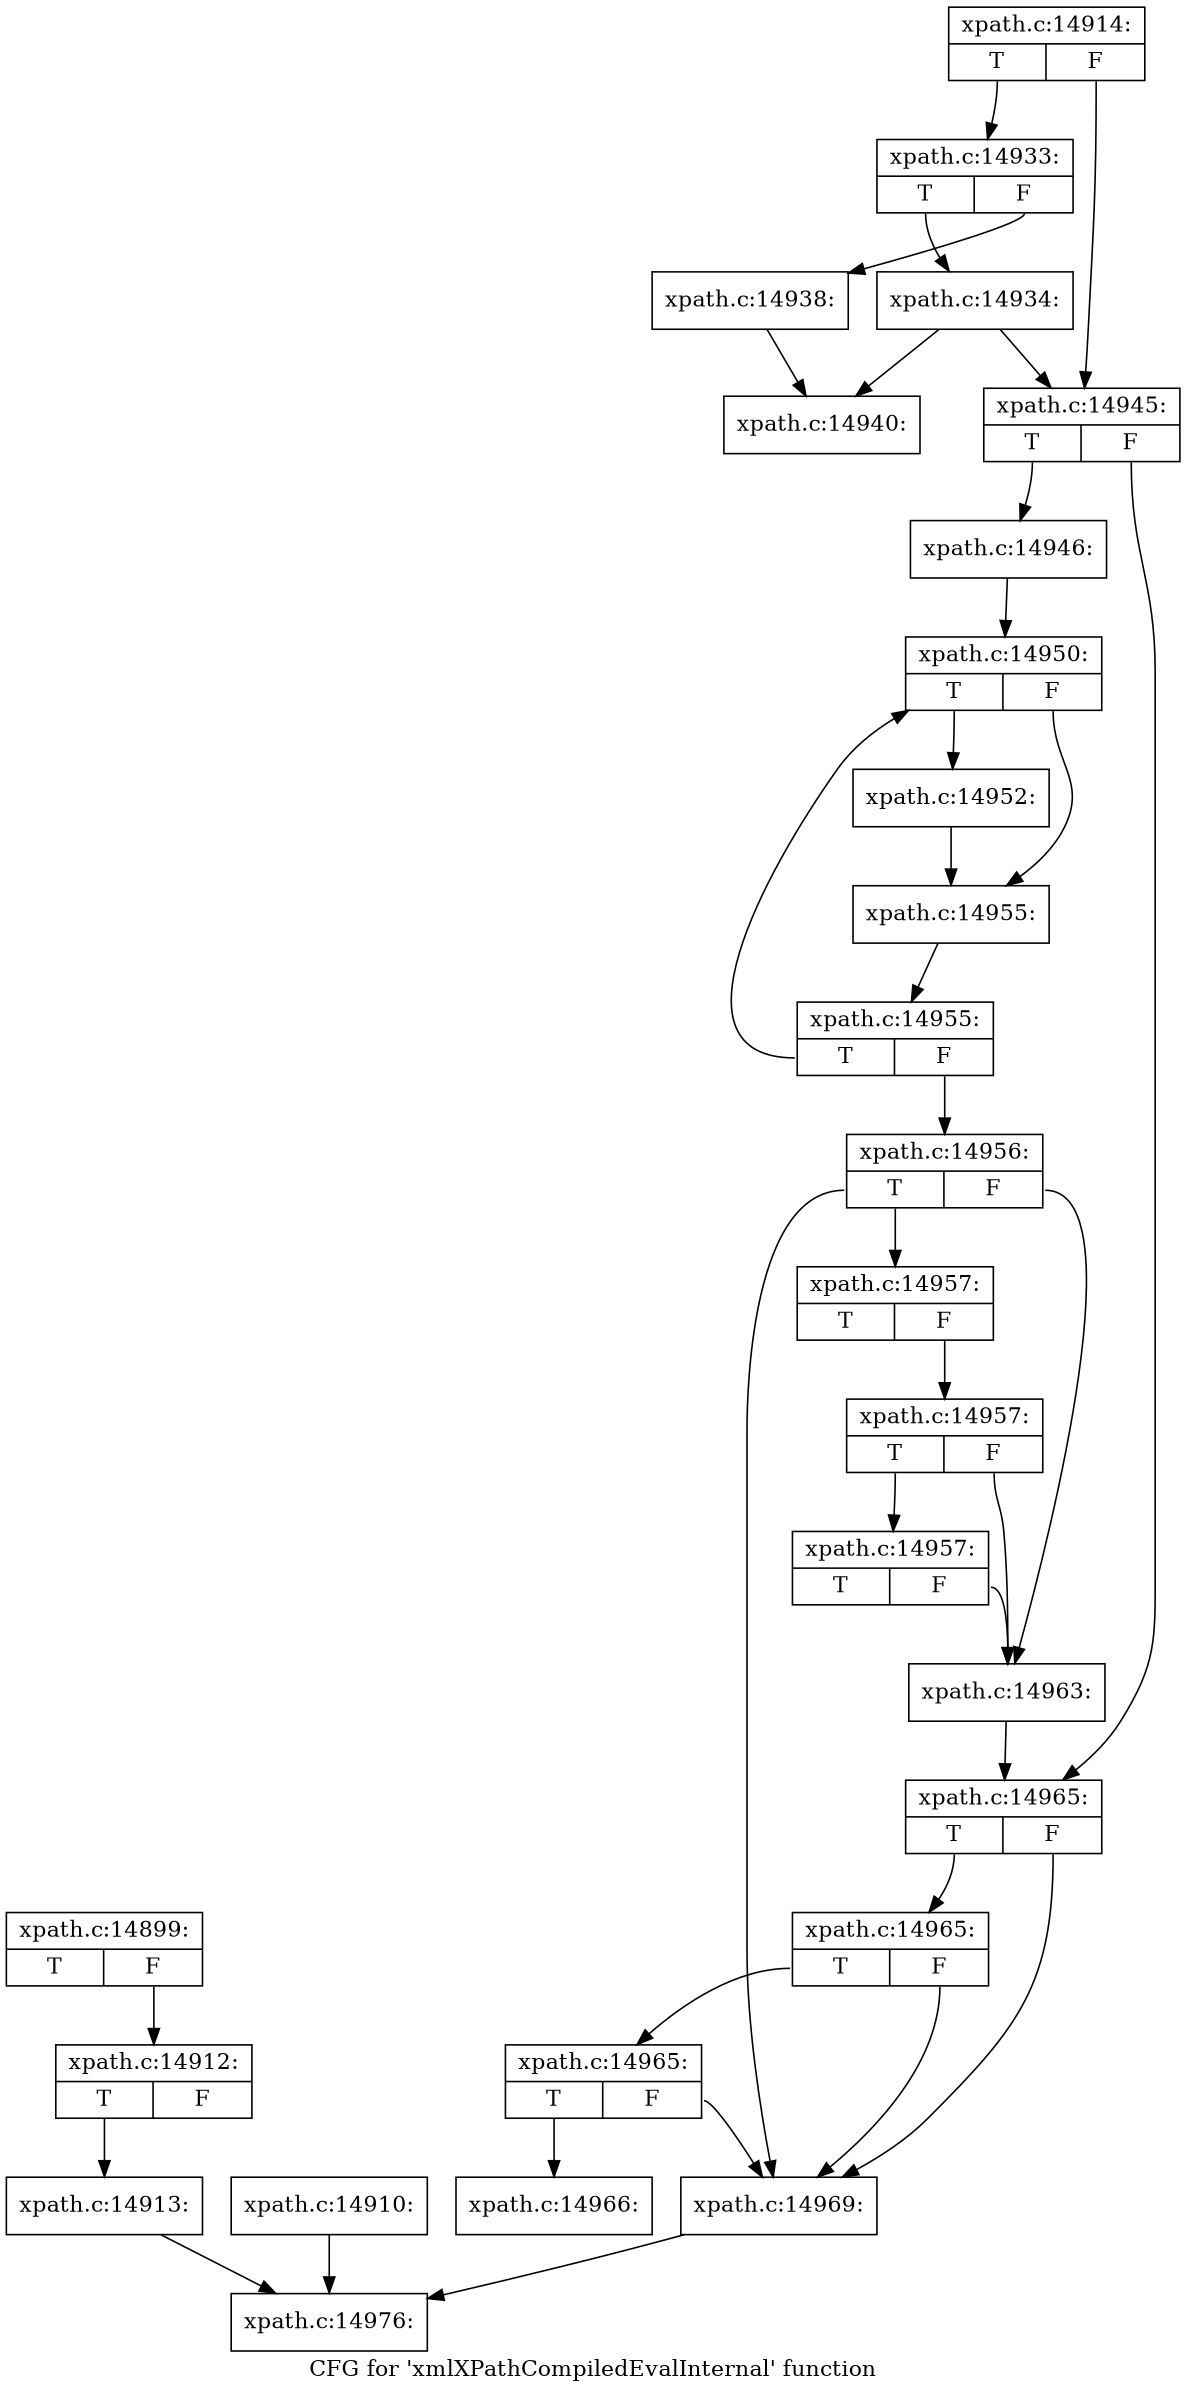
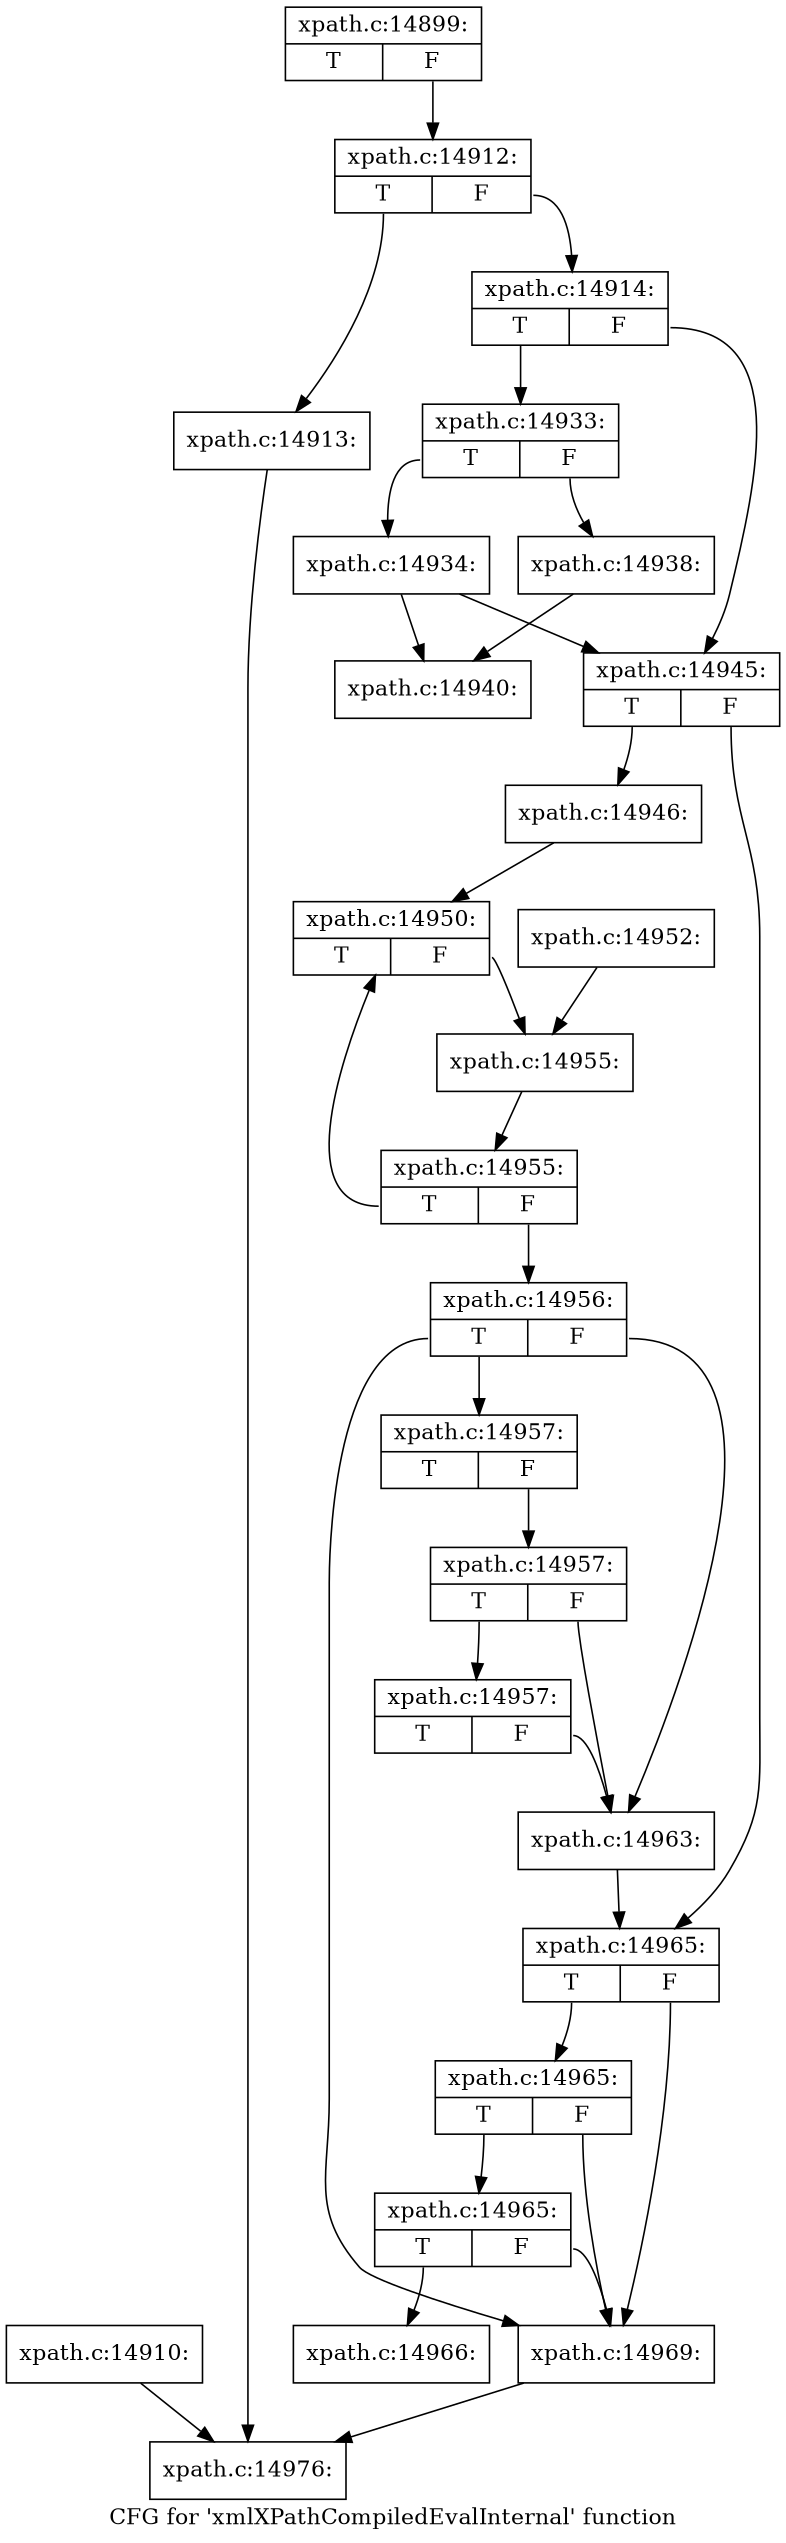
edge "xpath.c:14912:" -> "xpath.c:14914:": added
edge "xpath.c:14950:" -> "xpath.c:14952:": removed
